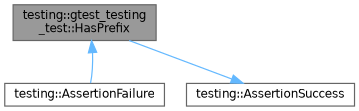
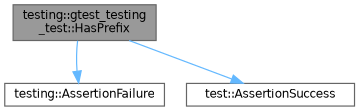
edge "testing::AssertionFailure" -> "testing::gtest_testing _test::HasPrefix": reversed
node "testing::AssertionSuccess": label "testing::AssertionSuccess" -> "test::AssertionSuccess"
